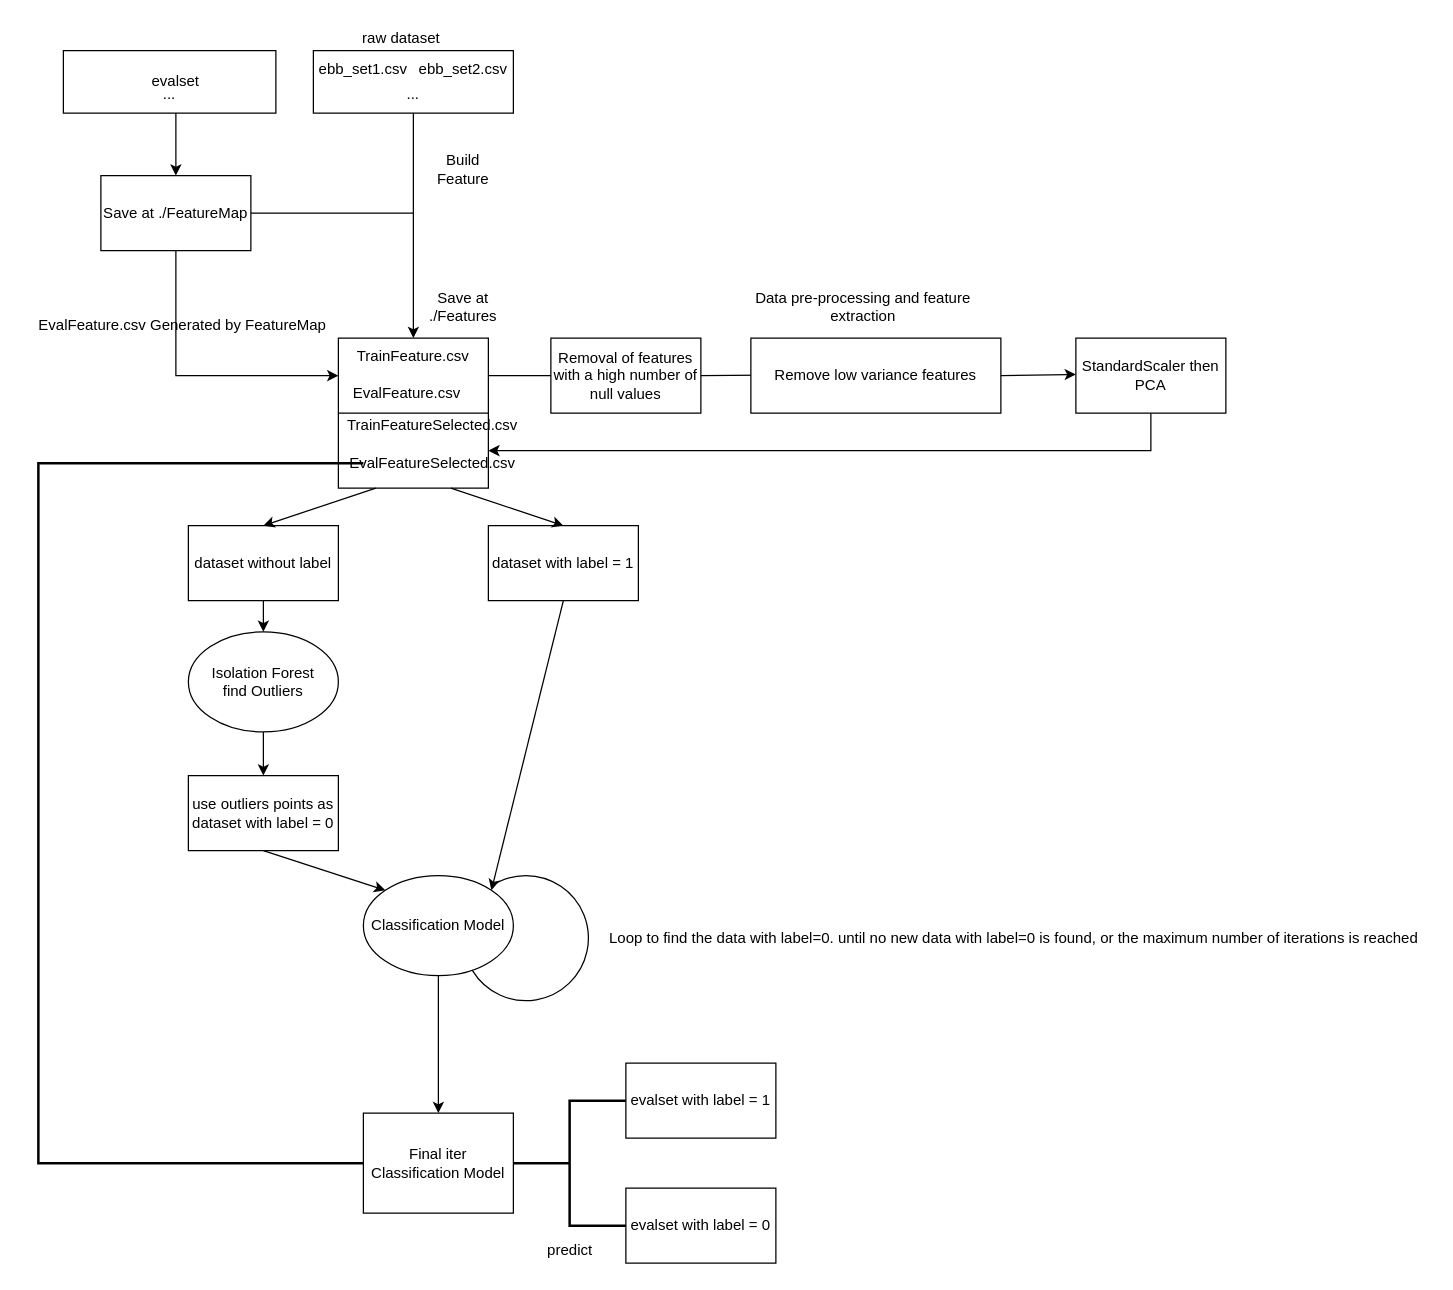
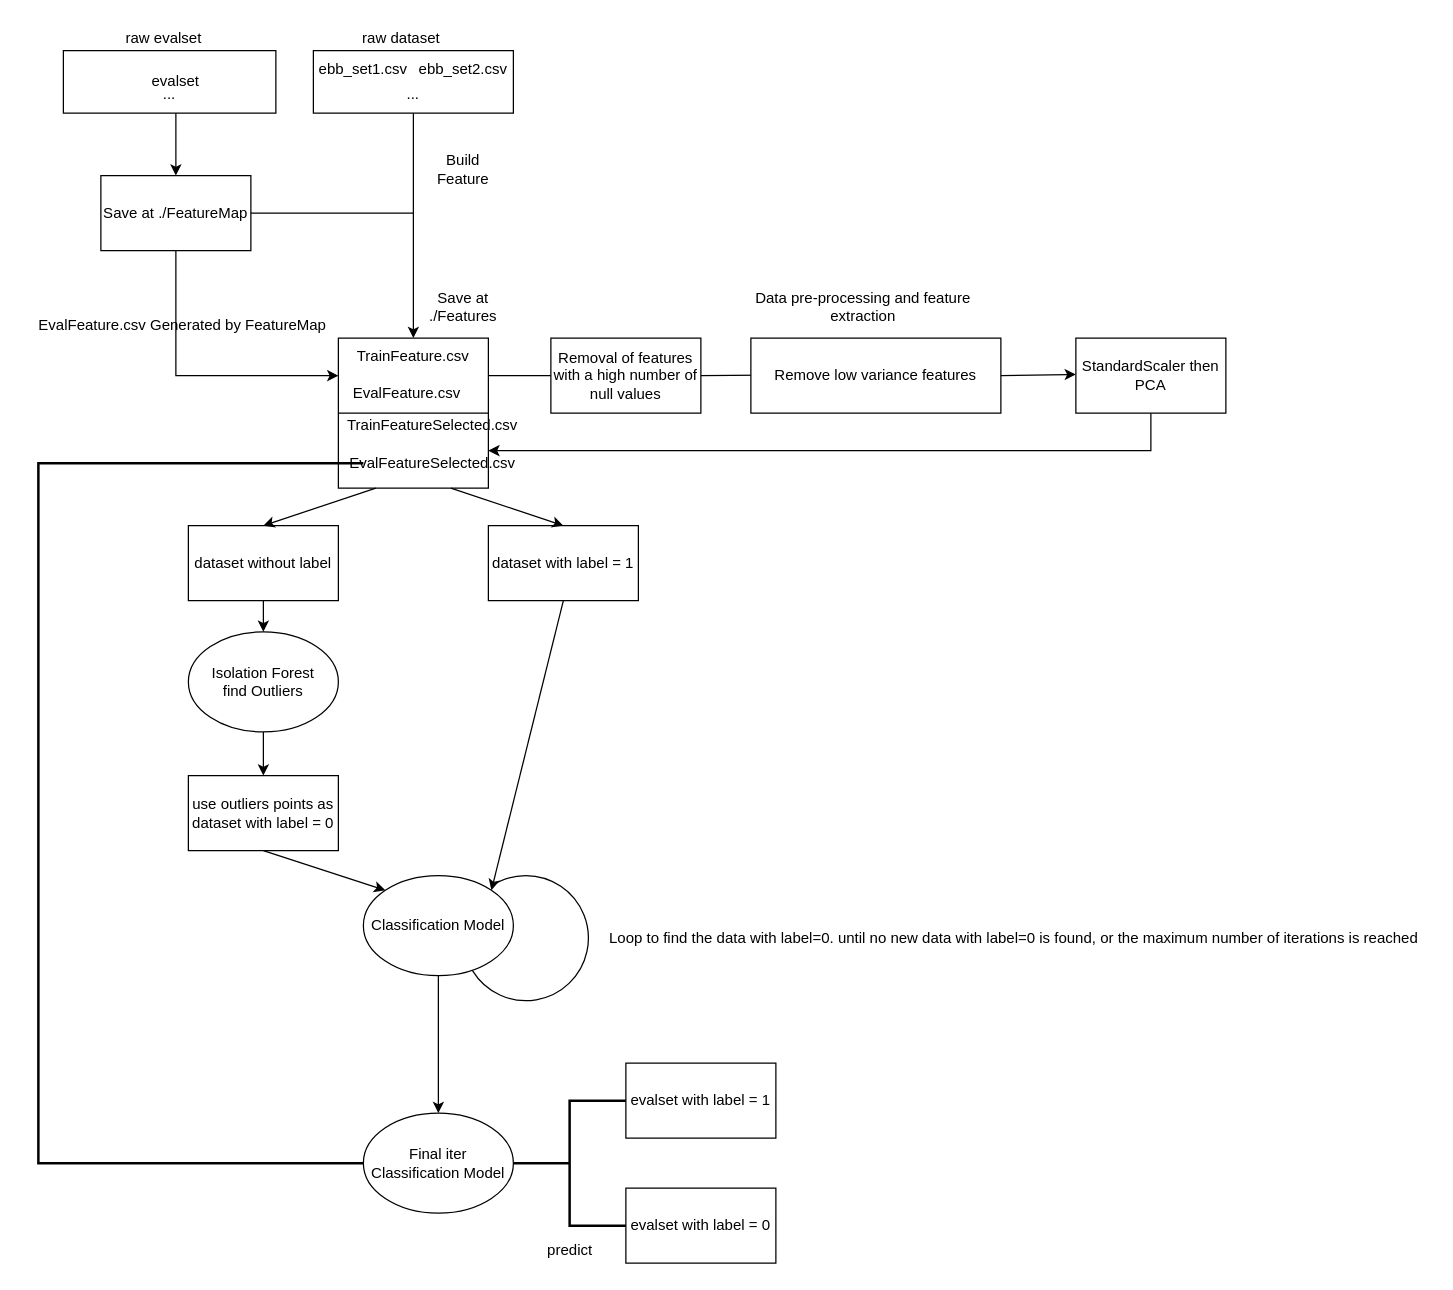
node "raw evalset": added
node "Final iter Classification Model": shape rectangle -> ellipse
